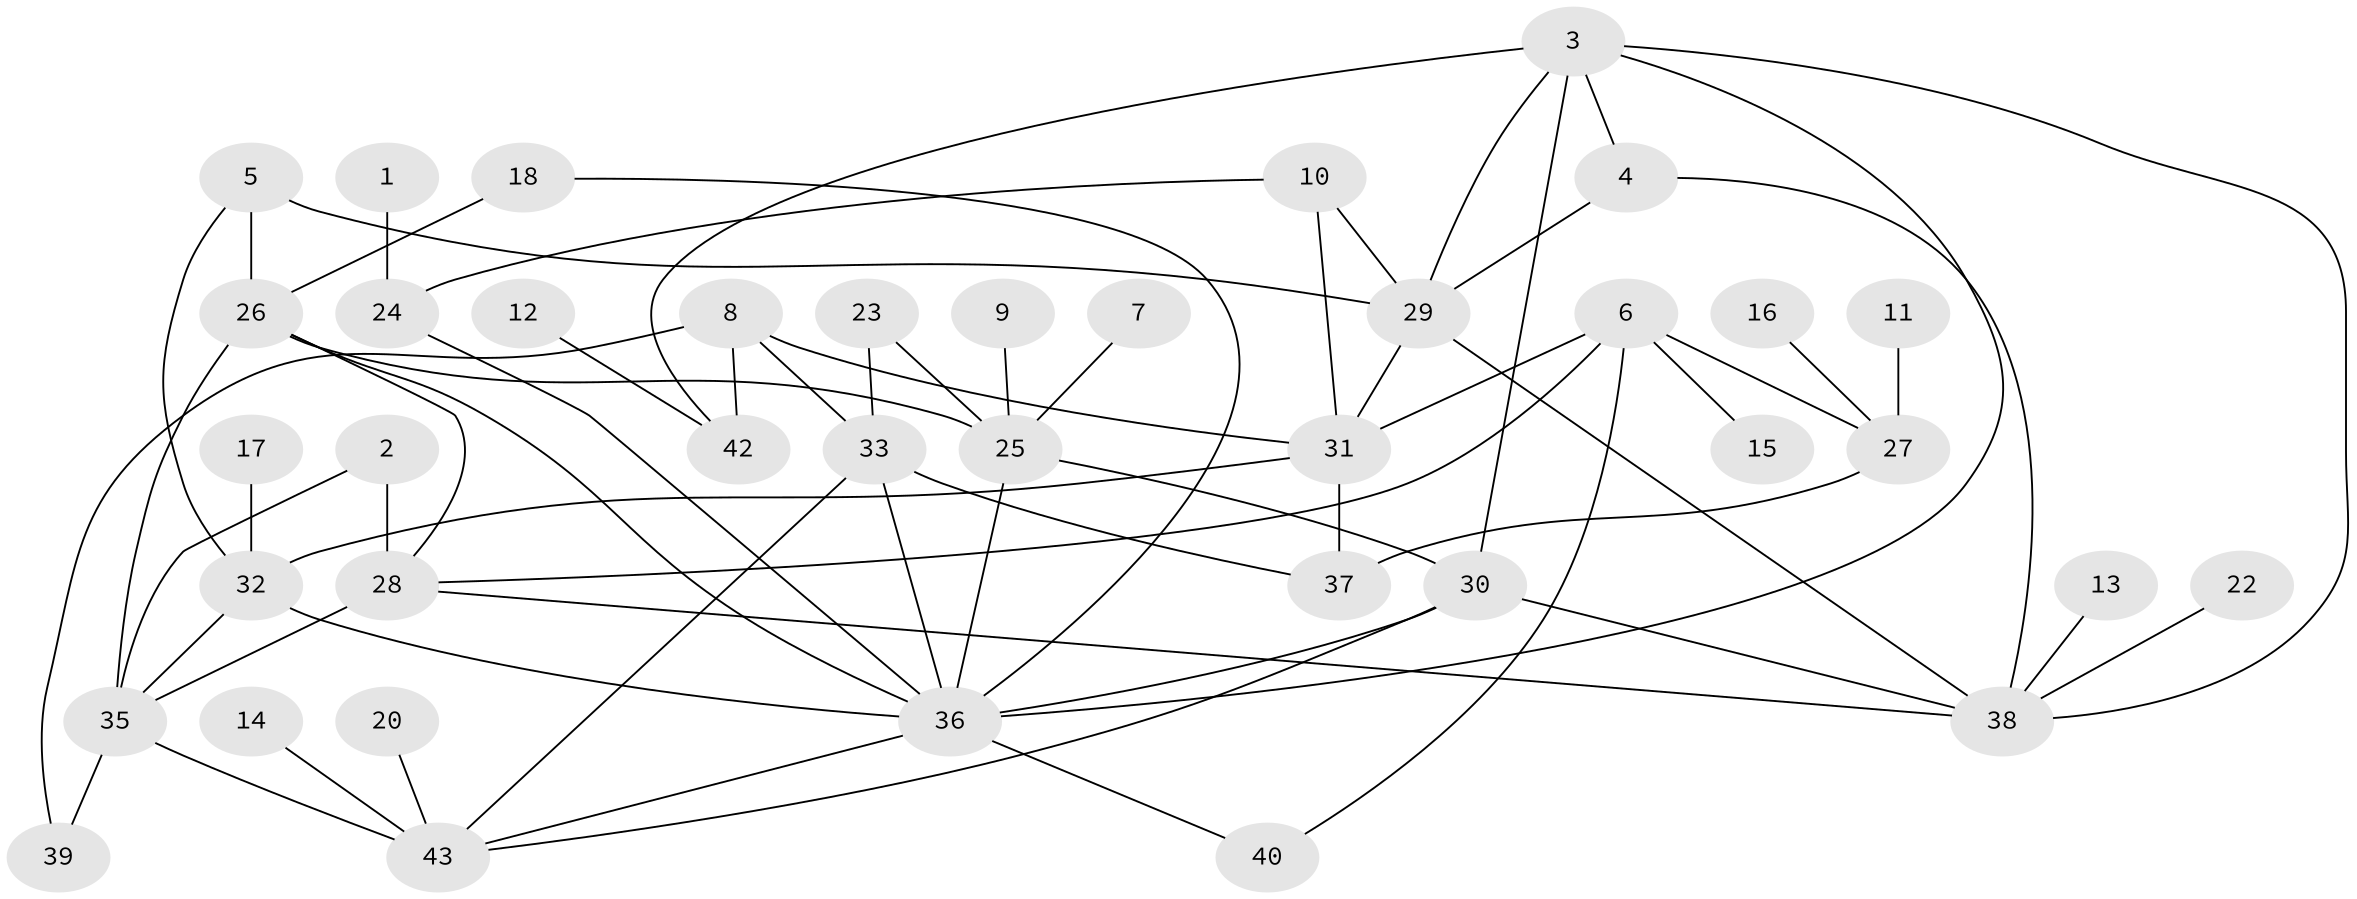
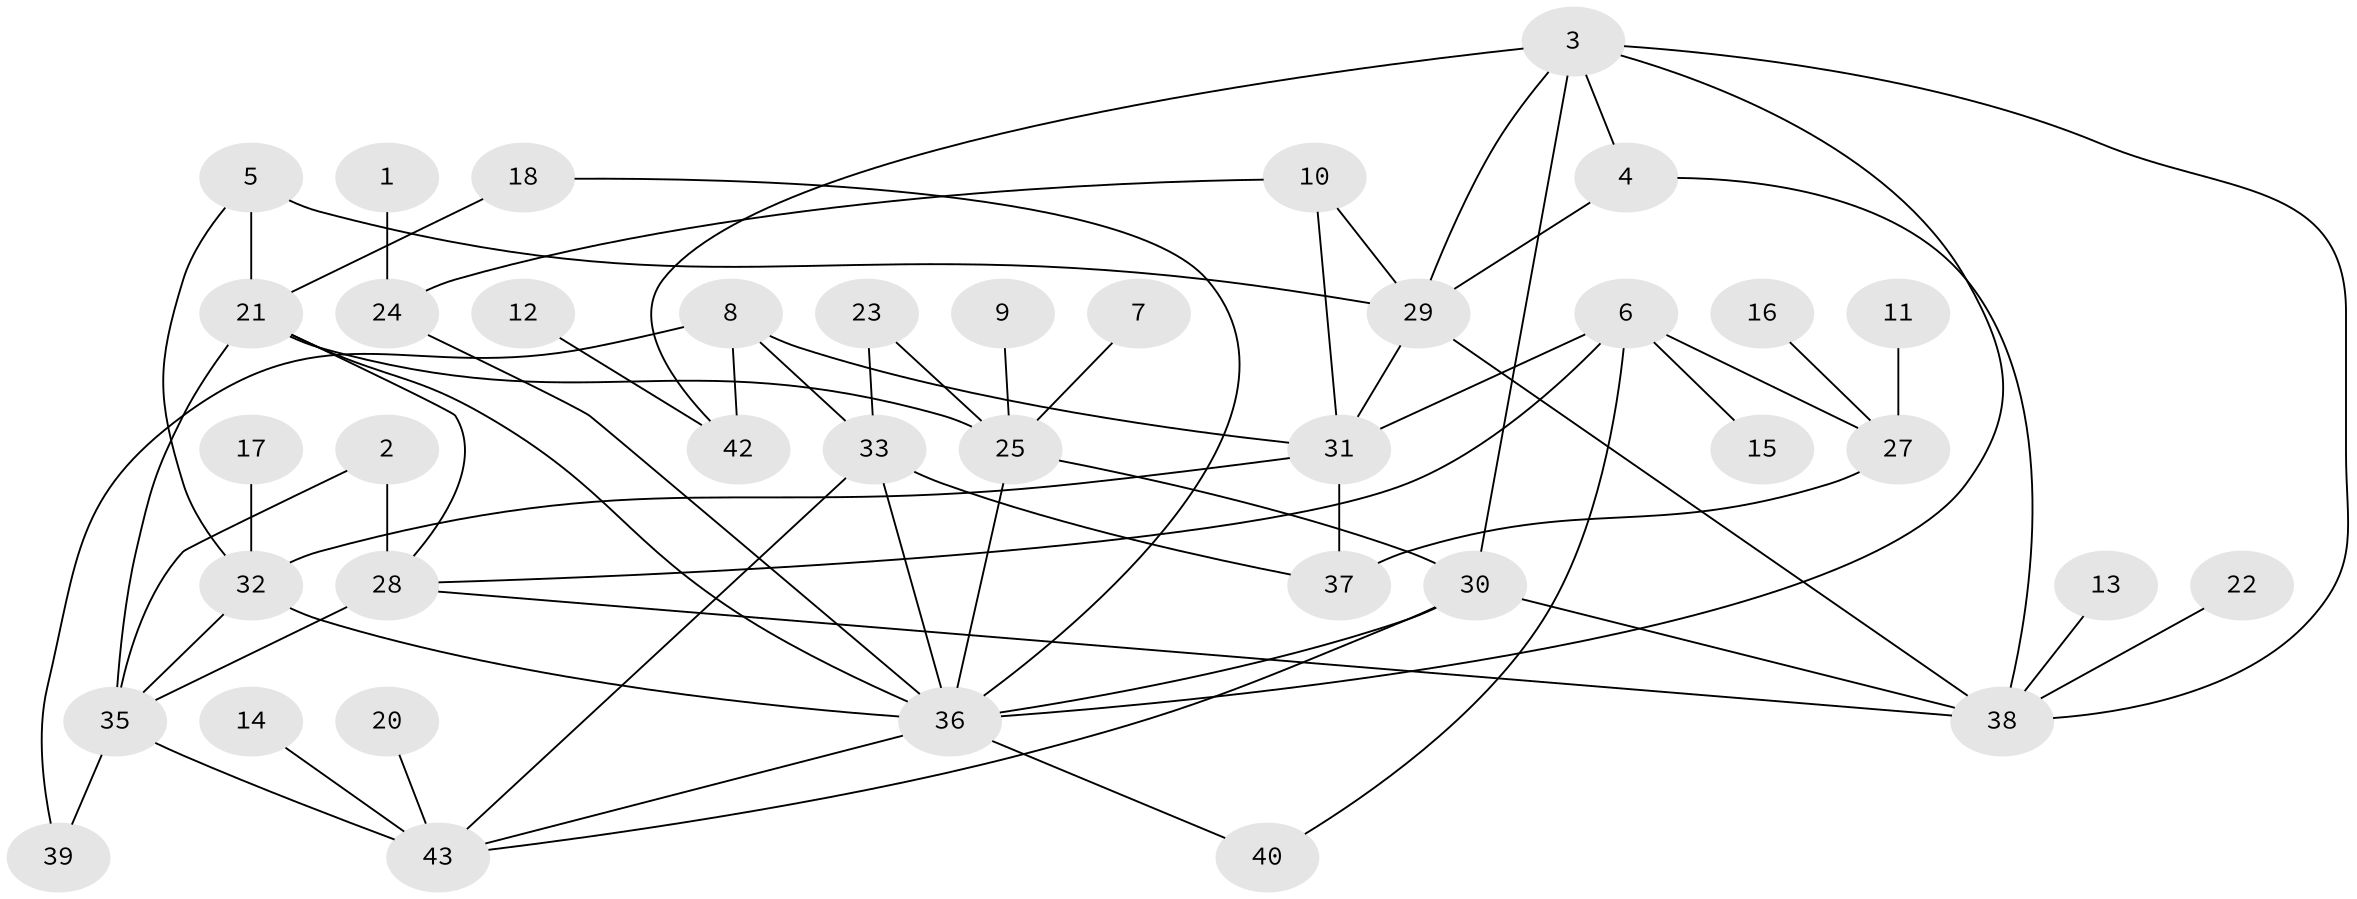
node "26": label "26" -> "21"
